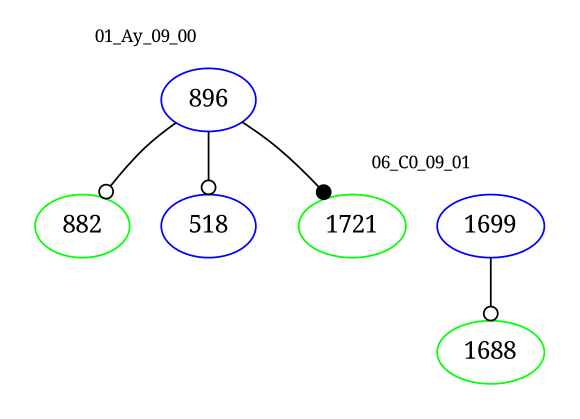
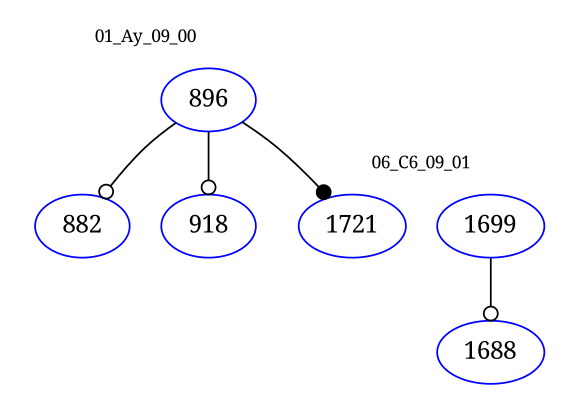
cluster "06_C0_09_01": label "06_C0_09_01" -> "06_C6_09_01"
node "882": color green -> blue
node "518": label "518" -> "918"
node "1721": color green -> blue
node "1688": color green -> blue
